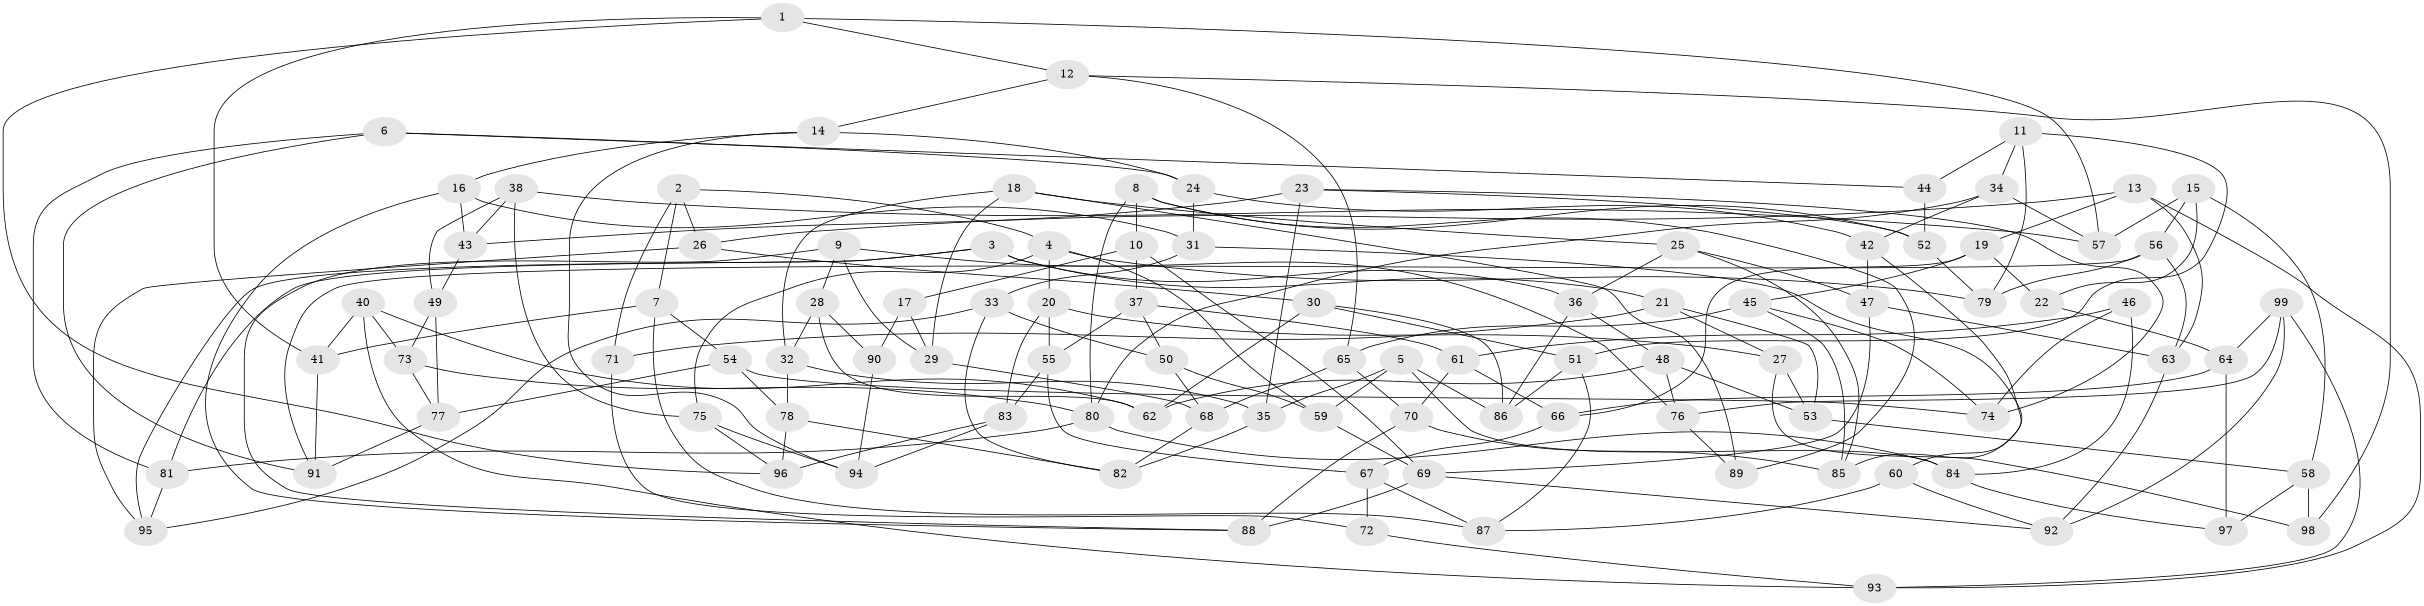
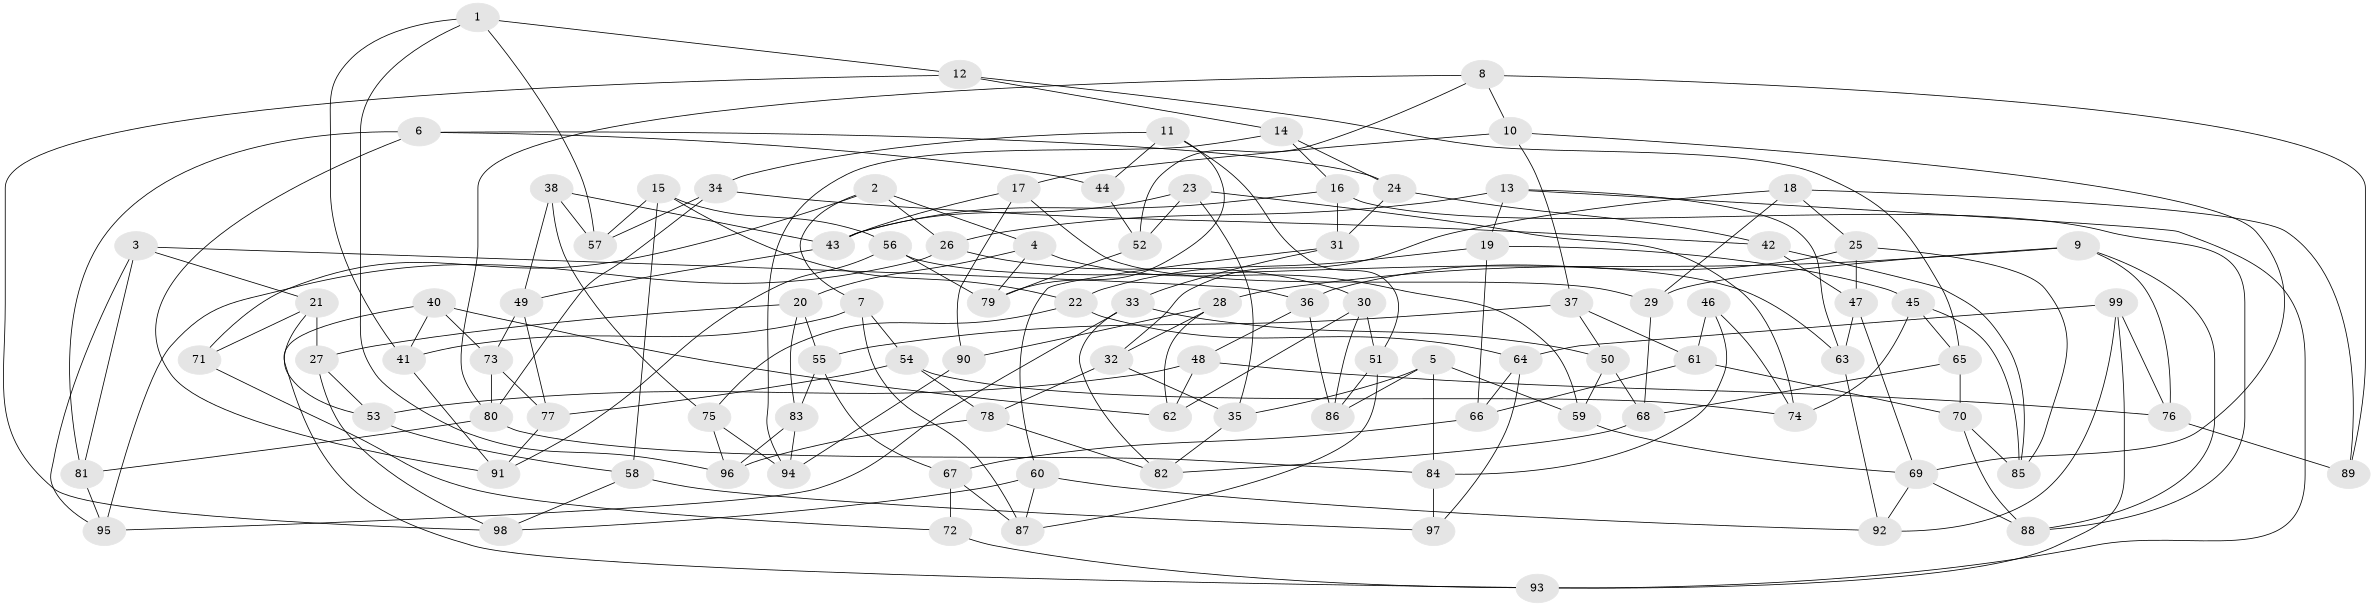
edge "17" -- "43": added
edge "4" -- "75": now "22" -- "75"
edge "60" -- "98": added
